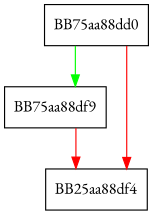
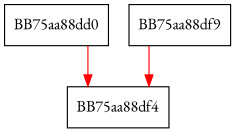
edge "BB75aa88dd0" -> "BB75aa88df9": removed
node "BB25aa88df4": label "BB25aa88df4" -> "BB75aa88df4"
